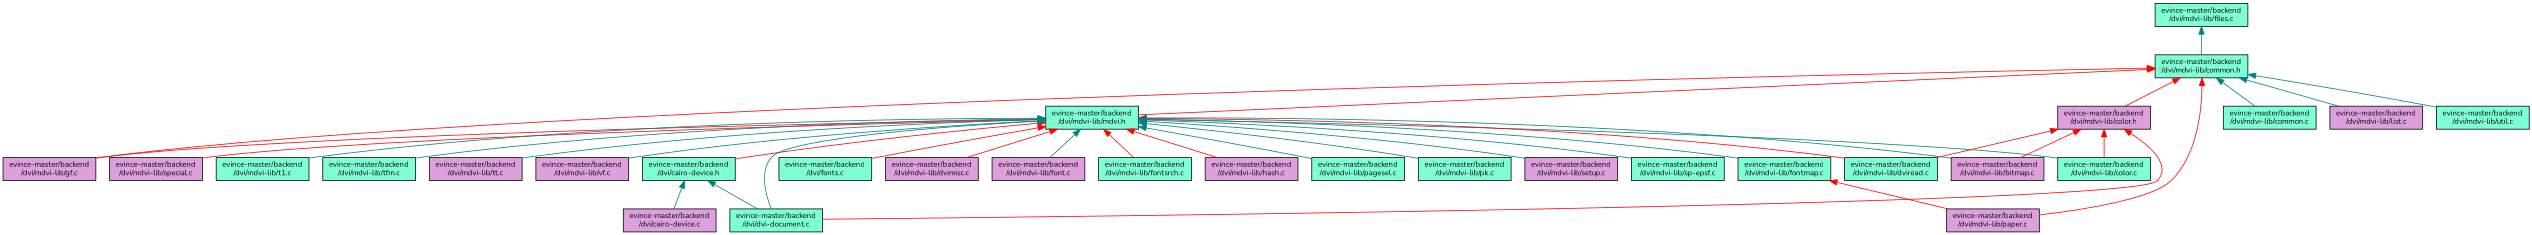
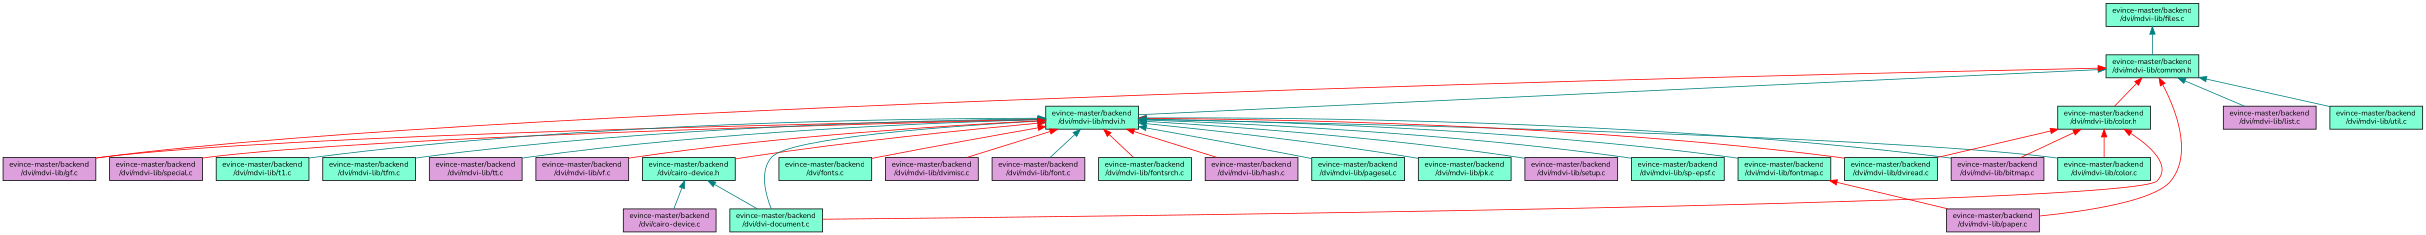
edge "evince-master/backend /dvi/mdvi-lib/mdvi.h" -> "evince-master/backend /dvi/mdvi-lib/common.h": color red -> teal
node "evince-master/backend /dvi/mdvi-lib/color.h": fillcolor plum -> aquamarine
node "evince-master/backend /dvi/mdvi-lib/common.c": removed
edge "evince-master/backend /dvi/mdvi-lib/vf.c" -> "evince-master/backend /dvi/mdvi-lib/mdvi.h": color teal -> red
